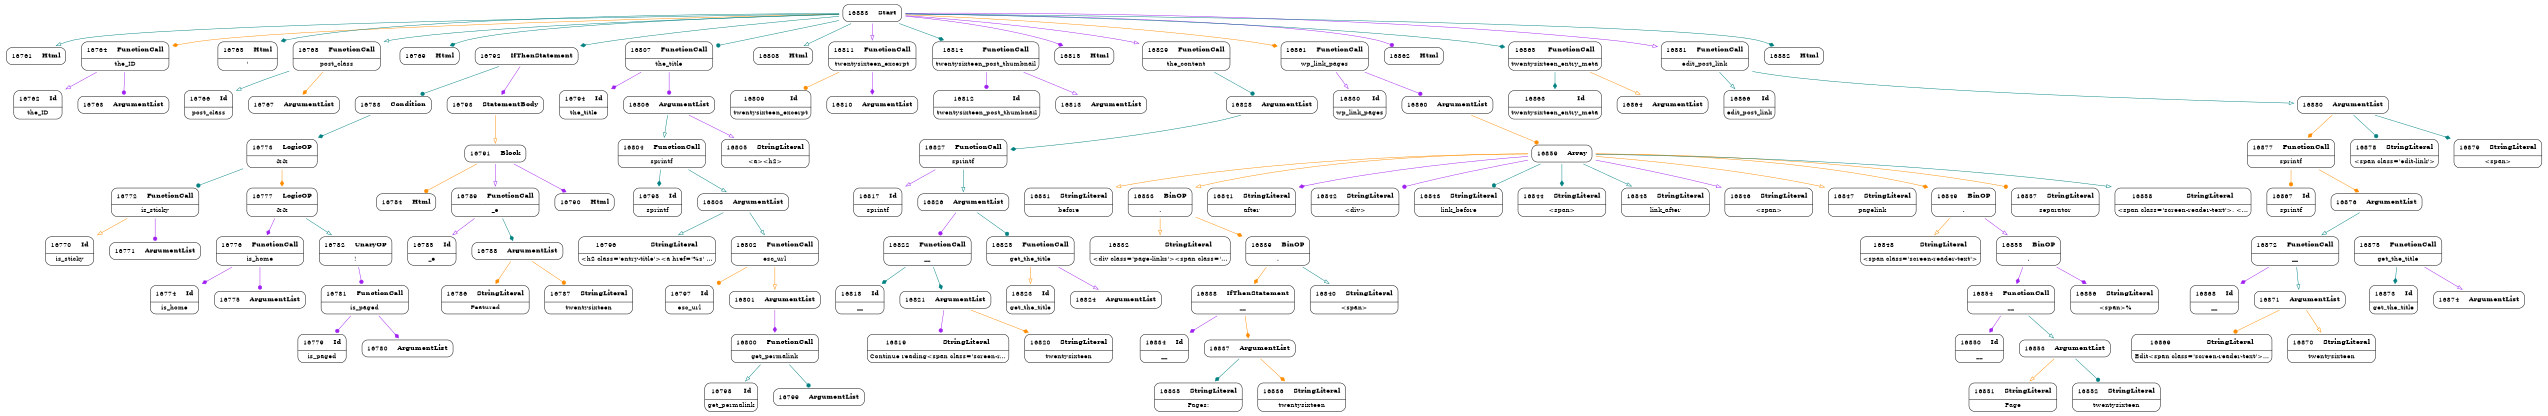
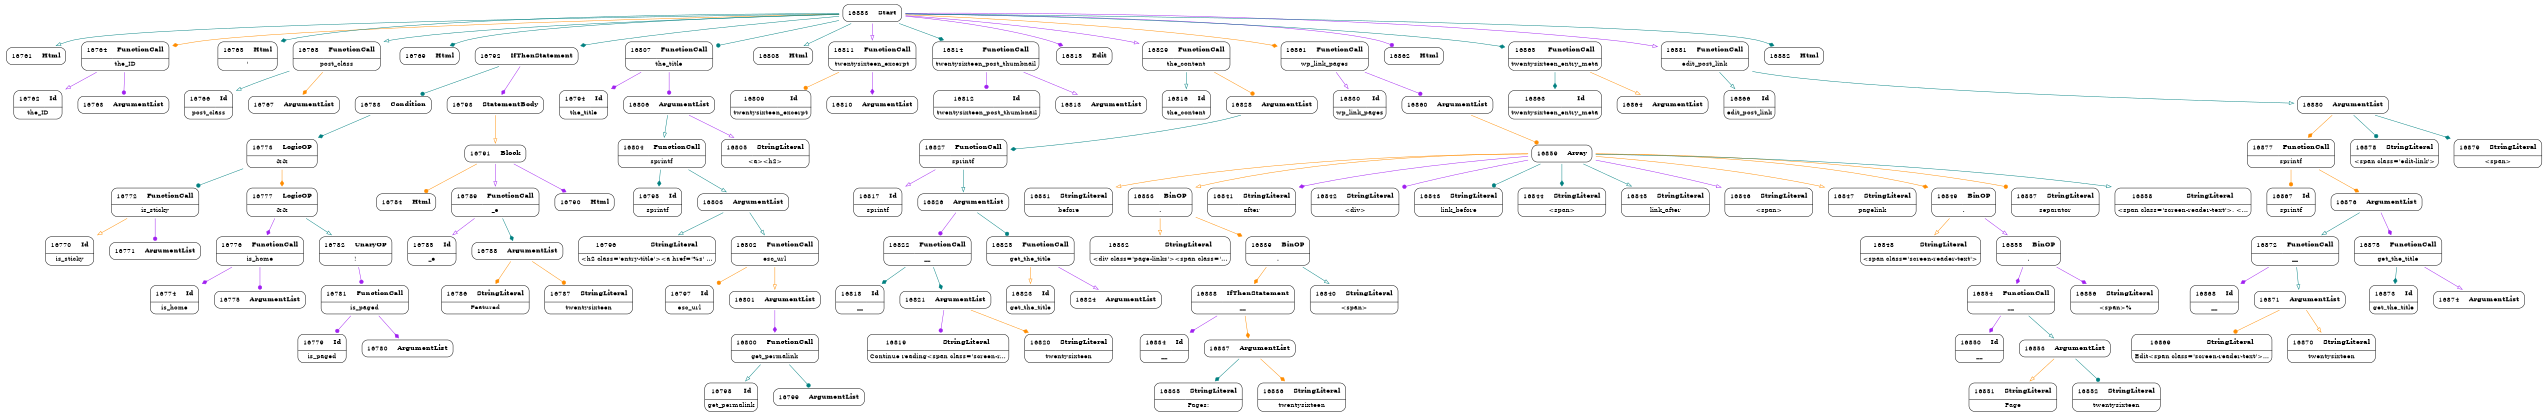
node "16815": text "Html" -> "Edit"
edge "16829" -> "16828": color teal -> darkorange
node "16816": added
edge "16876" -> "16875": added
